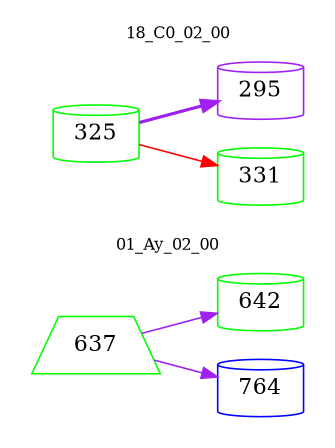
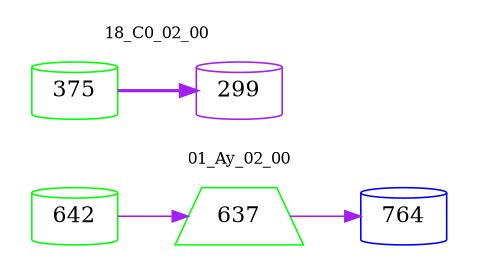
node "295": label "295" -> "299"
node "325": label "325" -> "375"
node "331": removed
edge "637" -> "642": reversed
